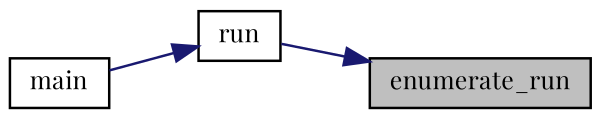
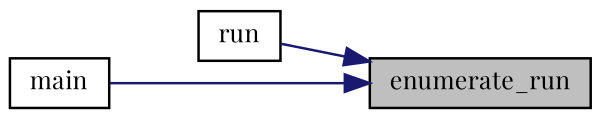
edge "main" -> "run": now "main" -> "enumerate_run"
